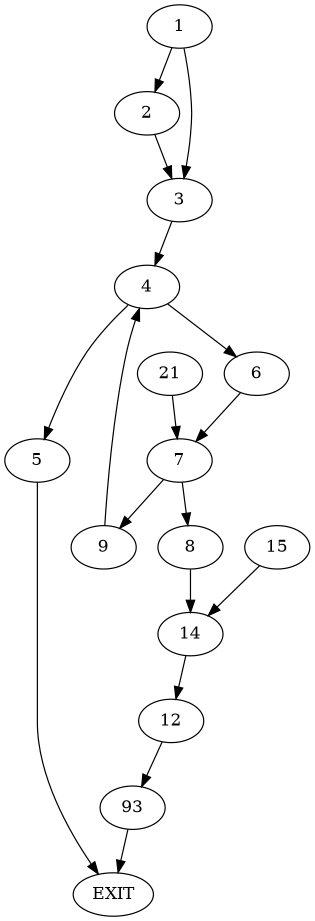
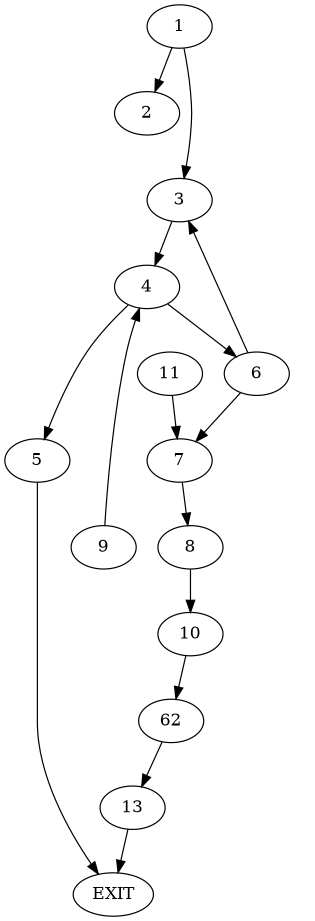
edge "2" -> "3": now "6" -> "3"
node "21": label "21" -> "11"
edge "7" -> "9": removed
node "15": removed
node "14": label "14" -> "10"
node "12": label "12" -> "62"
node "93": label "93" -> "13"
